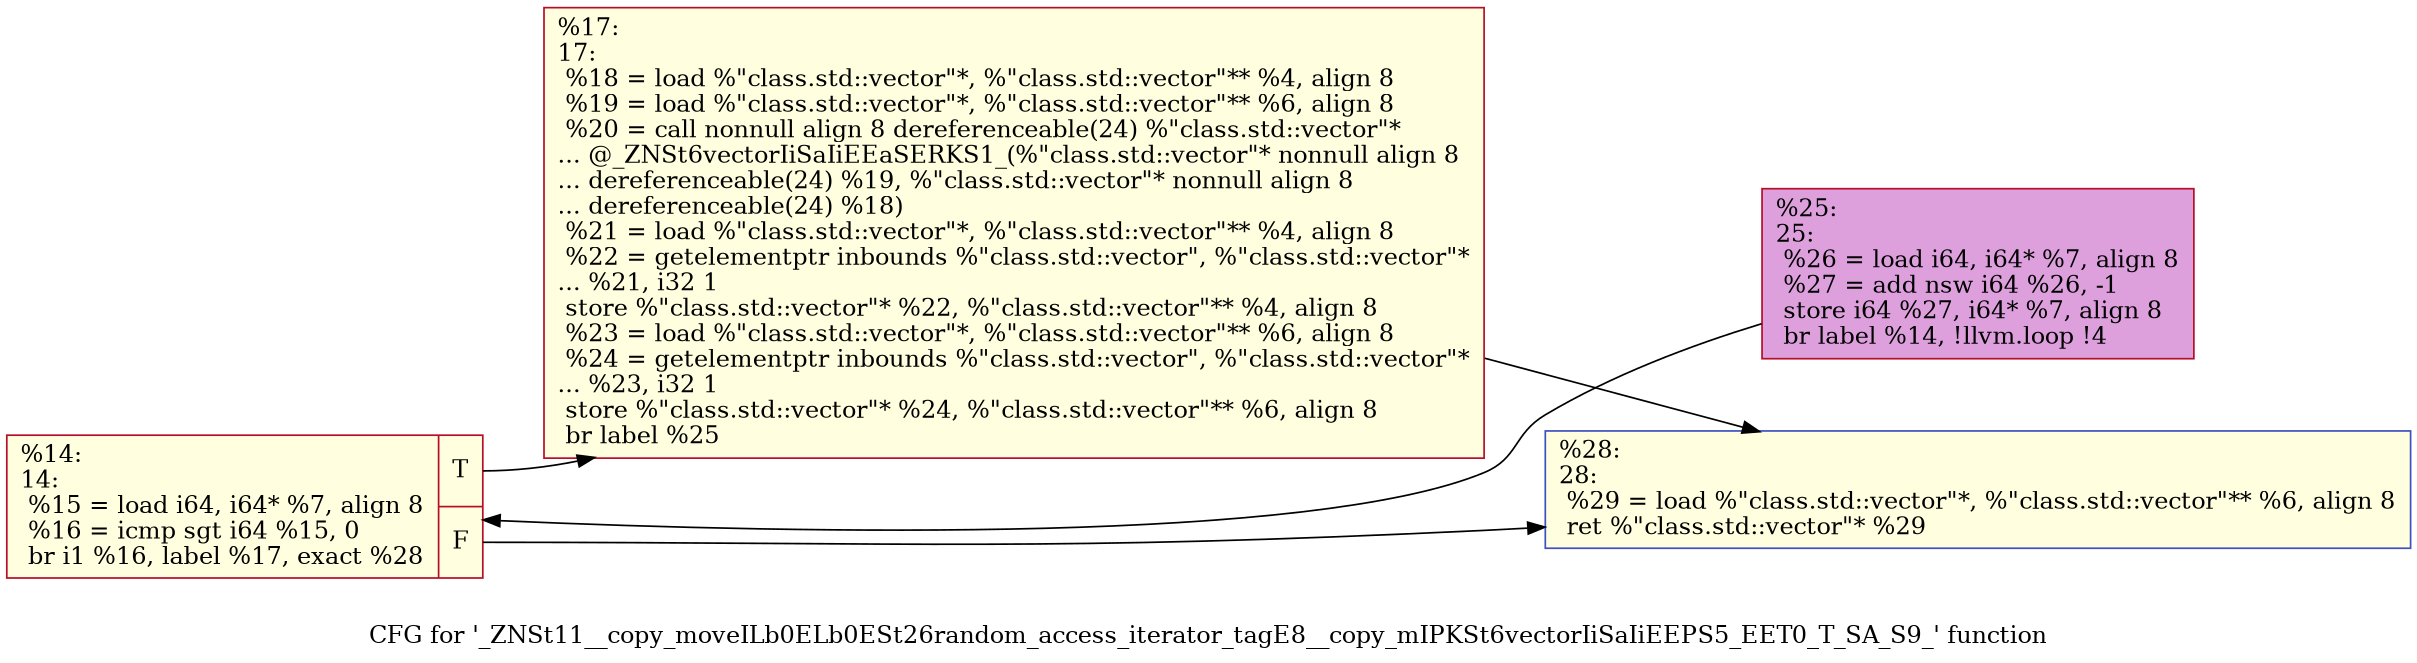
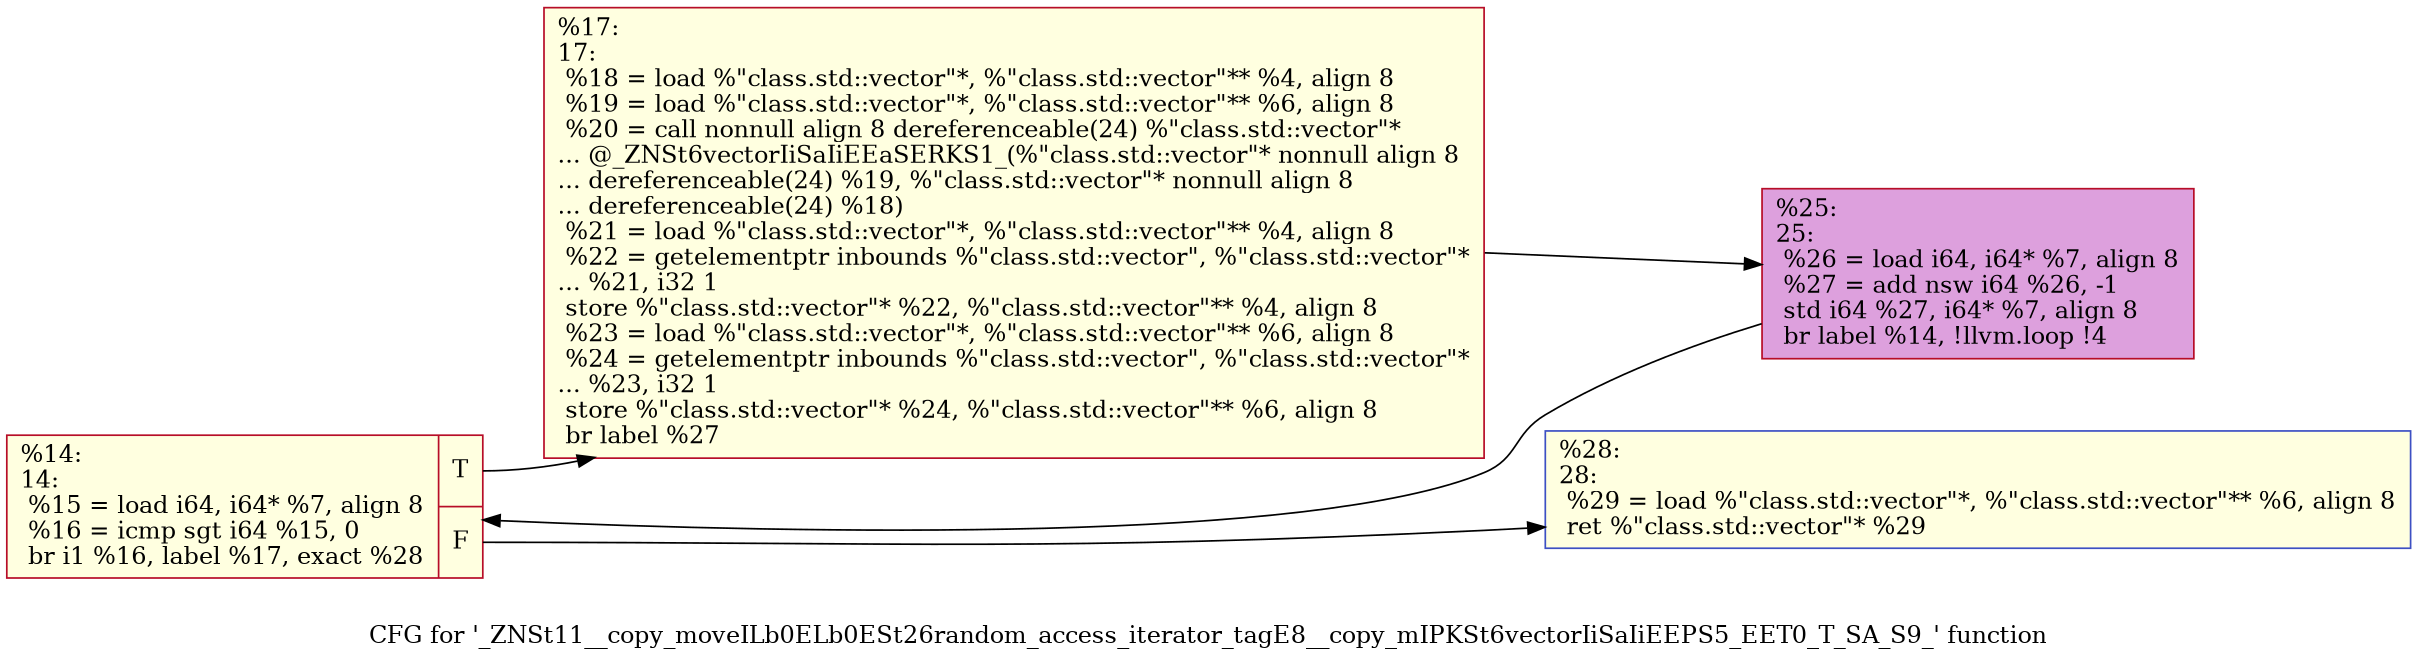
node "%25:": text "store i64 %27, i64* %7, align 8" -> "std i64 %27, i64* %7, align 8"
edge "%17:" -> "%28:": now "%17:" -> "%25:"
node "%17:": text "br label %25" -> "br label %27"
